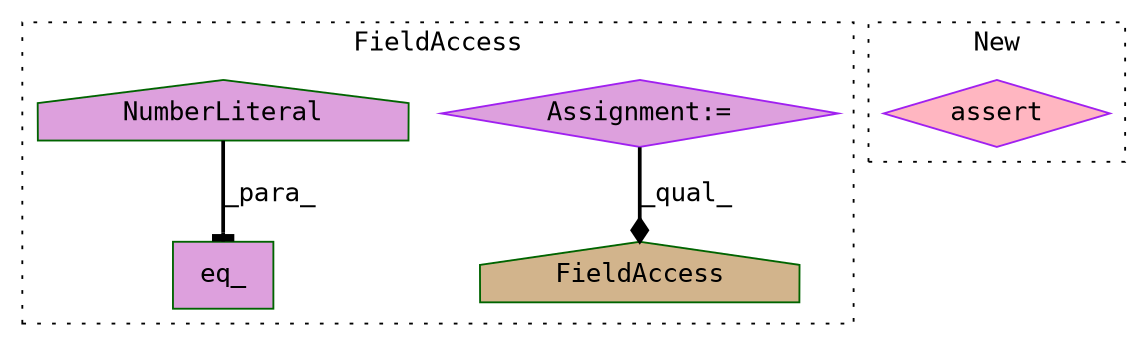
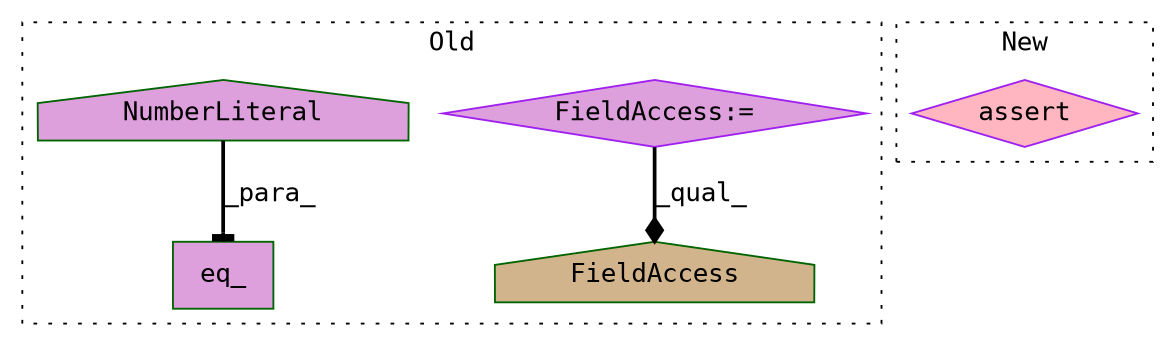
cluster "FieldAccess": label "FieldAccess" -> "Old"
node "Assignment:=": label "Assignment:=" -> "FieldAccess:="
